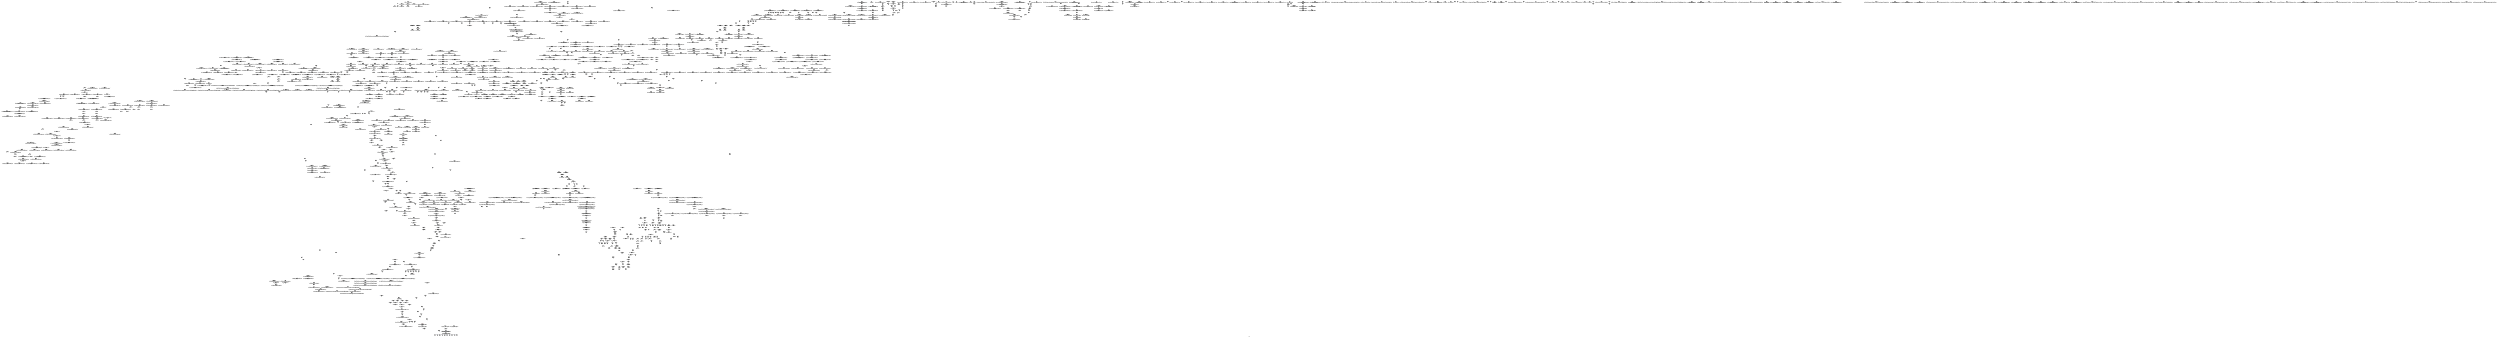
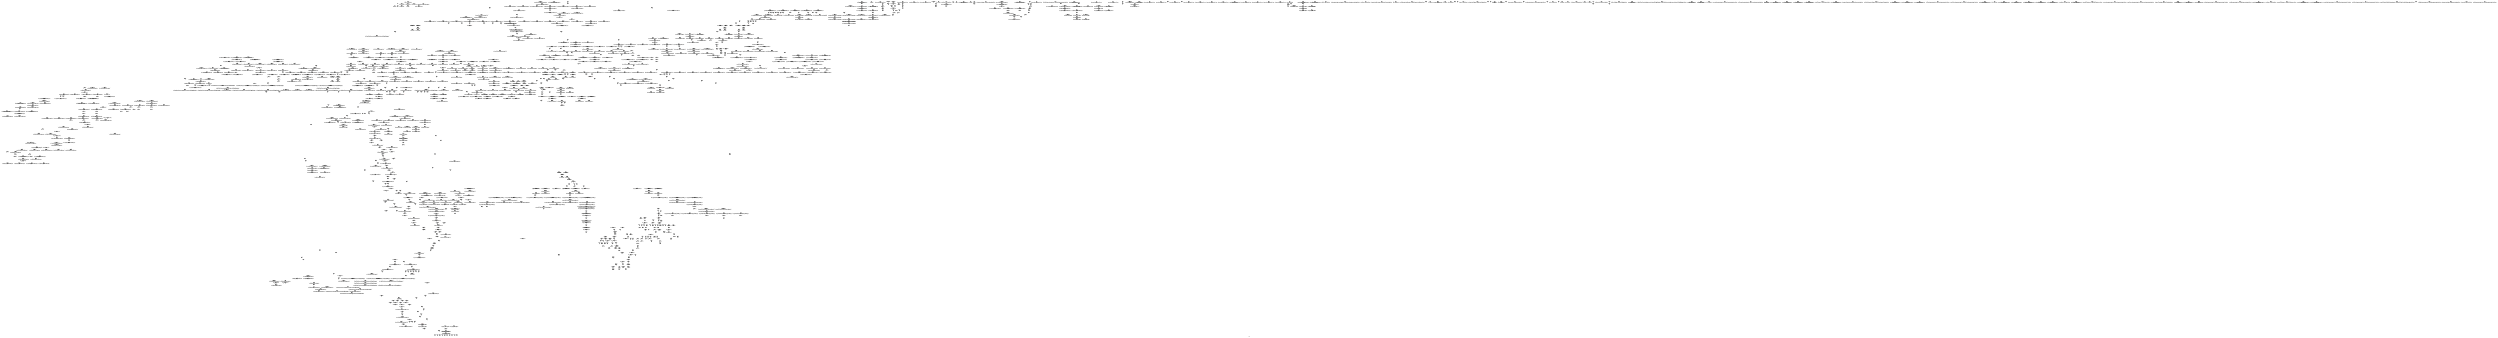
node "NodeID: 179": added
